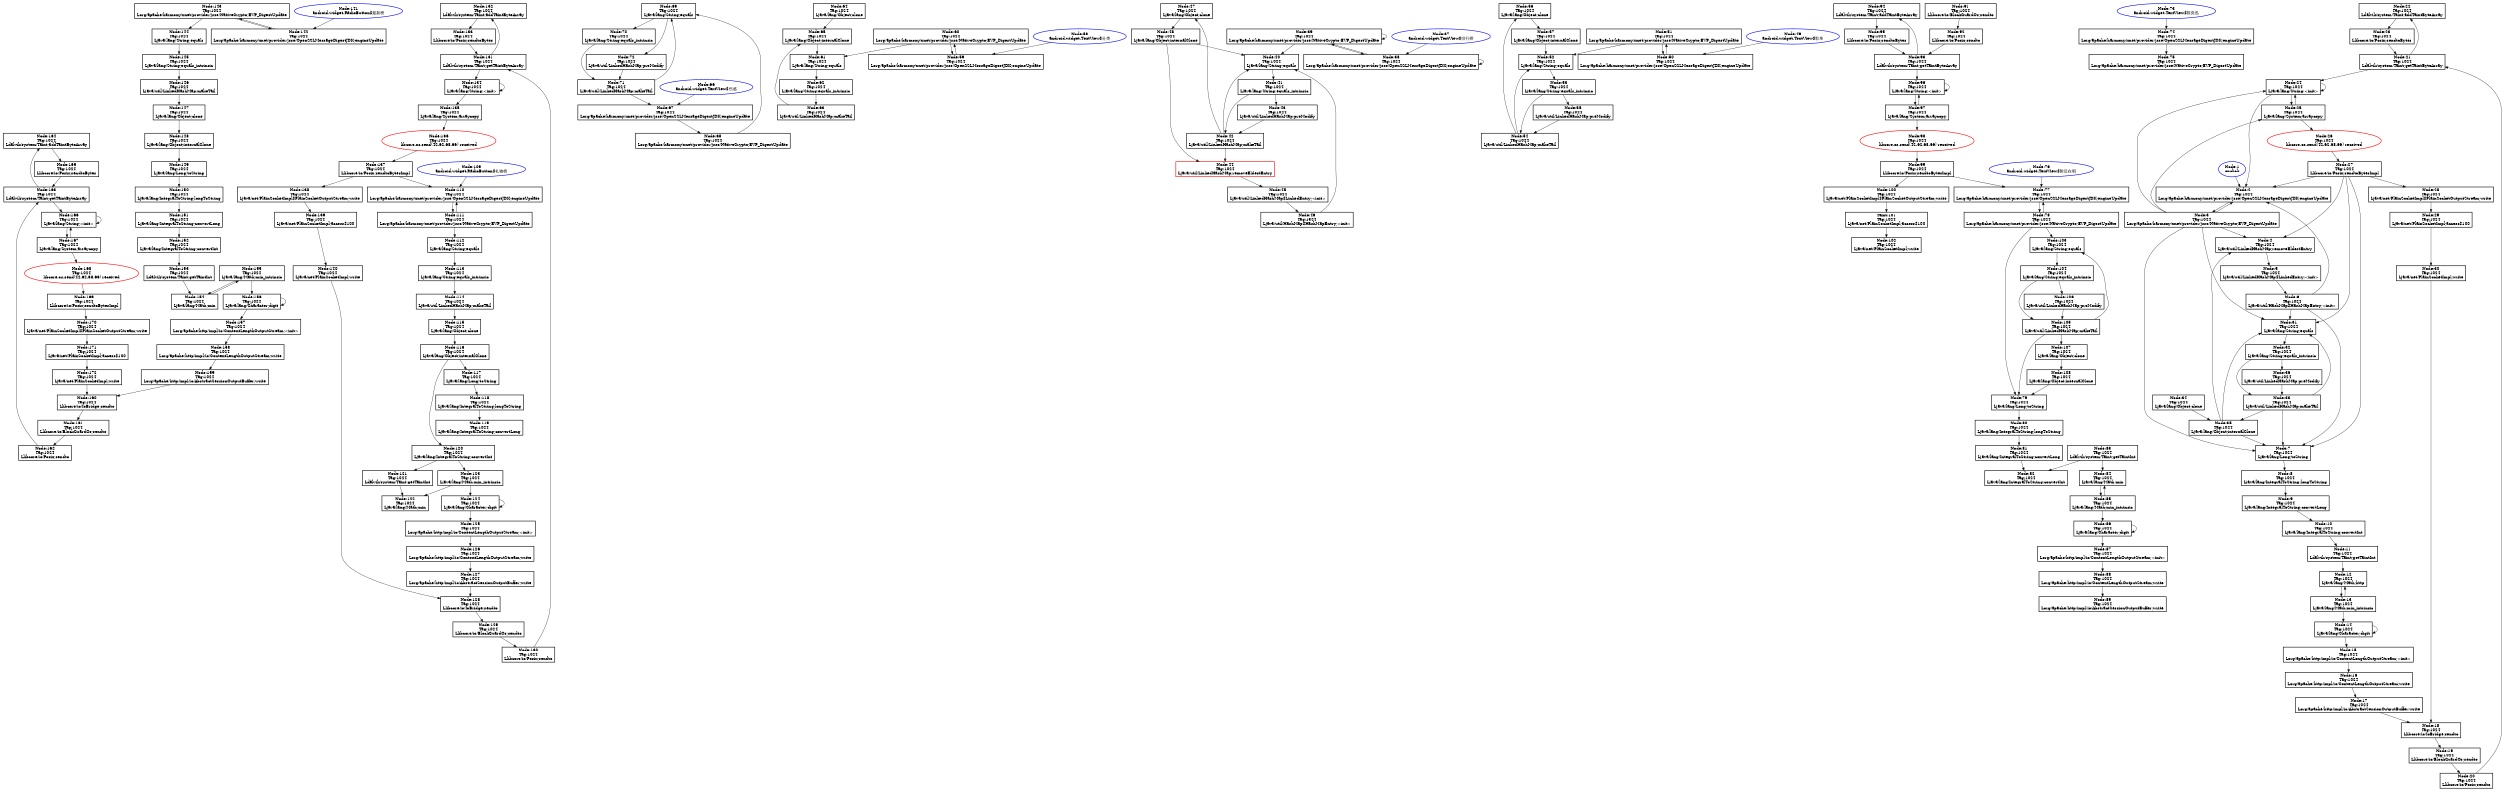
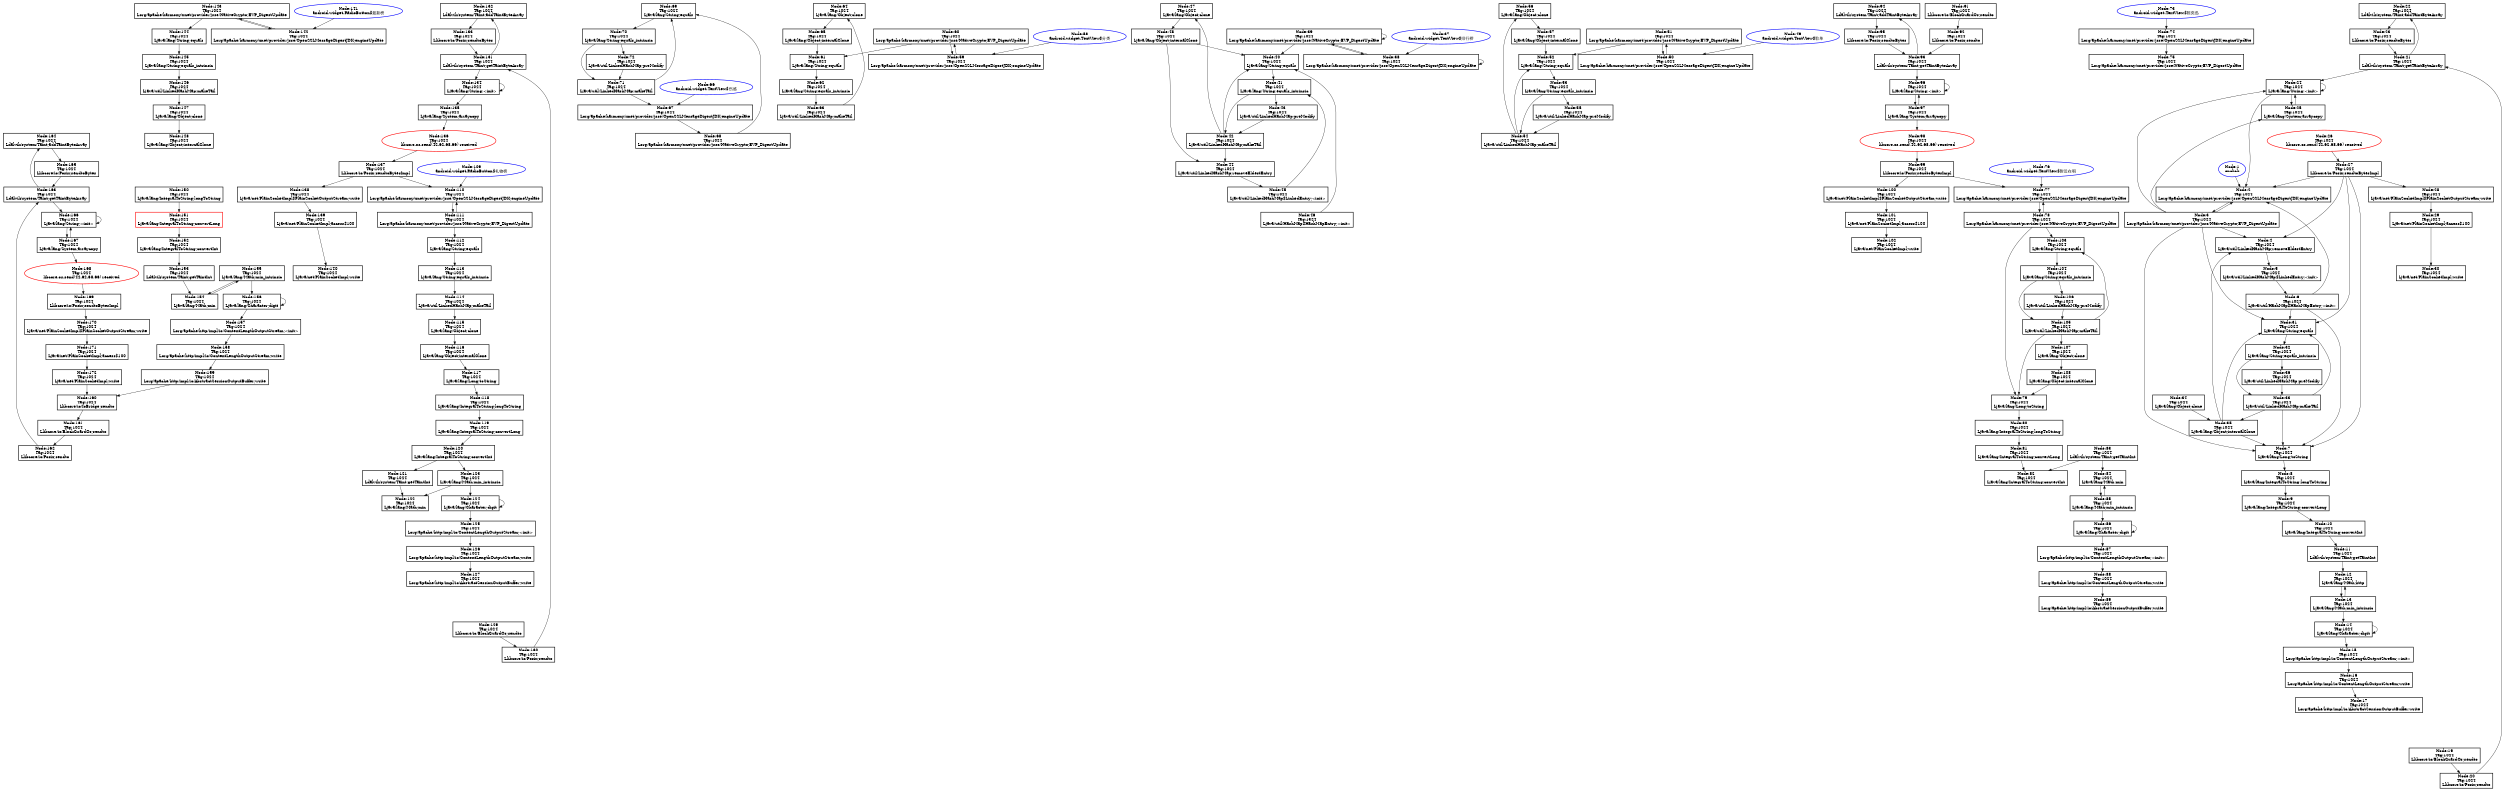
edge "Node:69 Tag:1024 Ljava/lang/String;equals" -> "Node:72 Tag:1024 Ljava/util/LinkedHashMap;preModify": now "Node:70 Tag:1024 Ljava/lang/String;equals_intrinsic" -> "Node:72 Tag:1024 Ljava/util/LinkedHashMap;preModify"
edge "Node:63 Tag:1024 Ljava/util/LinkedHashMap;makeTail" -> "Node:65 Tag:1024 Ljava/lang/Object;internalClone": now "Node:63 Tag:1024 Ljava/util/LinkedHashMap;makeTail" -> "Node:64 Tag:1024 Ljava/lang/Object;clone"
edge "Node:25 Tag:1024 Ljava/lang/System;arraycopy" -> "Node:26 Tag:1024 libcore.os.send(42.62.68.66) received": removed
node "Node:149 Tag:1024 Ljava/lang/Long;toString": removed
node "Node:44 Tag:1024 Ljava/util/LinkedHashMap;removeEldestEntry": color red -> black
edge "Node:45 Tag:1024 Ljava/util/LinkedHashMap$LinkedEntry;<init>" -> "Node:46 Tag:1324 Ljava/util/HashMap$HashMapEntry;<init>": now "Node:45 Tag:1024 Ljava/util/LinkedHashMap$LinkedEntry;<init>" -> "Node:41 Tag:1024 Ljava/lang/String;equals_intrinsic"
node "Node:151 Tag:1024 Ljava/lang/IntegralToString;convertLong": color black -> red
node "Taint:101 Tag:1024 Ljava/net/PlainSocketImpl;access$100": label "Taint:101 Tag:1024 Ljava/net/PlainSocketImpl;access$100" -> "Node:101 Tag:1024 Ljava/net/PlainSocketImpl;access$100"
edge "Node:116 Tag:1024 Ljava/lang/Object;internalClone" -> "Node:120 Tag:1024 Ljava/lang/IntegralToString;convertInt": now "Node:119 Tag:1024 Ljava/lang/IntegralToString;convertLong" -> "Node:120 Tag:1024 Ljava/lang/IntegralToString;convertInt"
node "Node:128 Tag:1024 Llibcore/io/IoBridge;sendto": removed
node "Node:18 Tag:1024 Llibcore/io/IoBridge;sendto": removed
